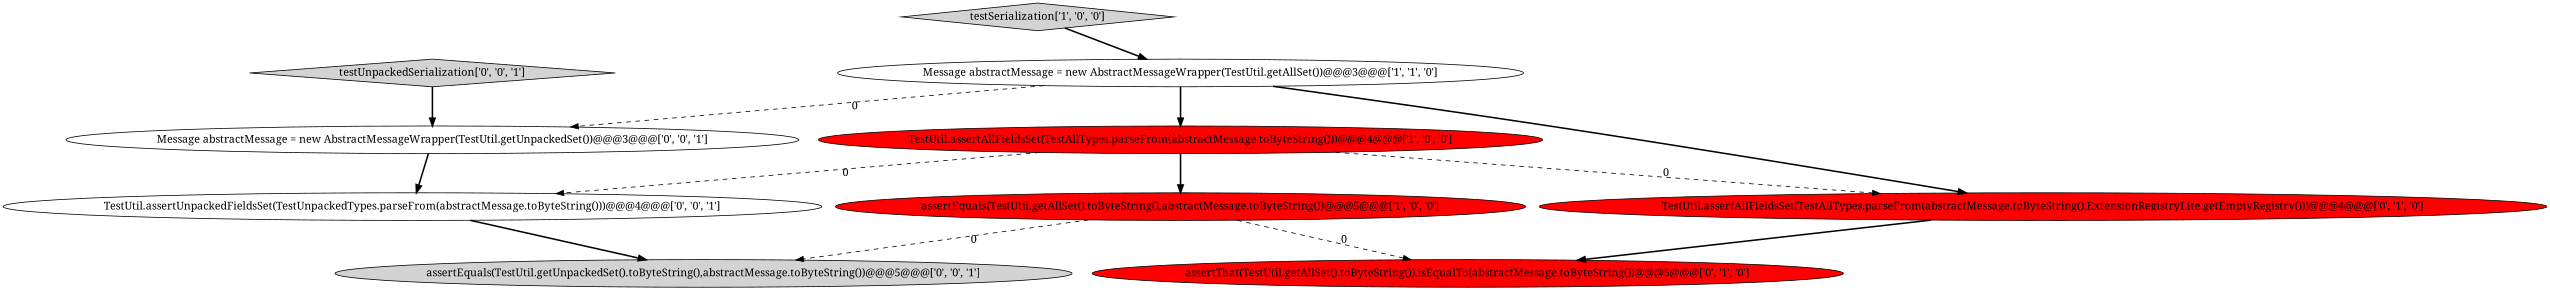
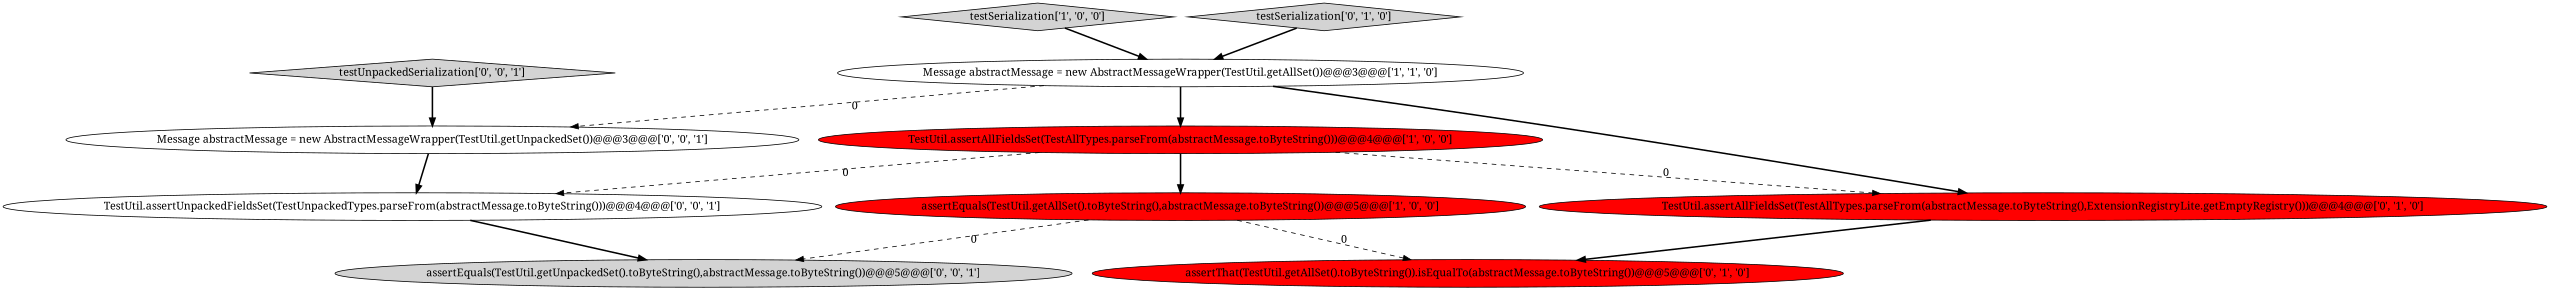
node "testSerialization['0', '1', '0']": added
